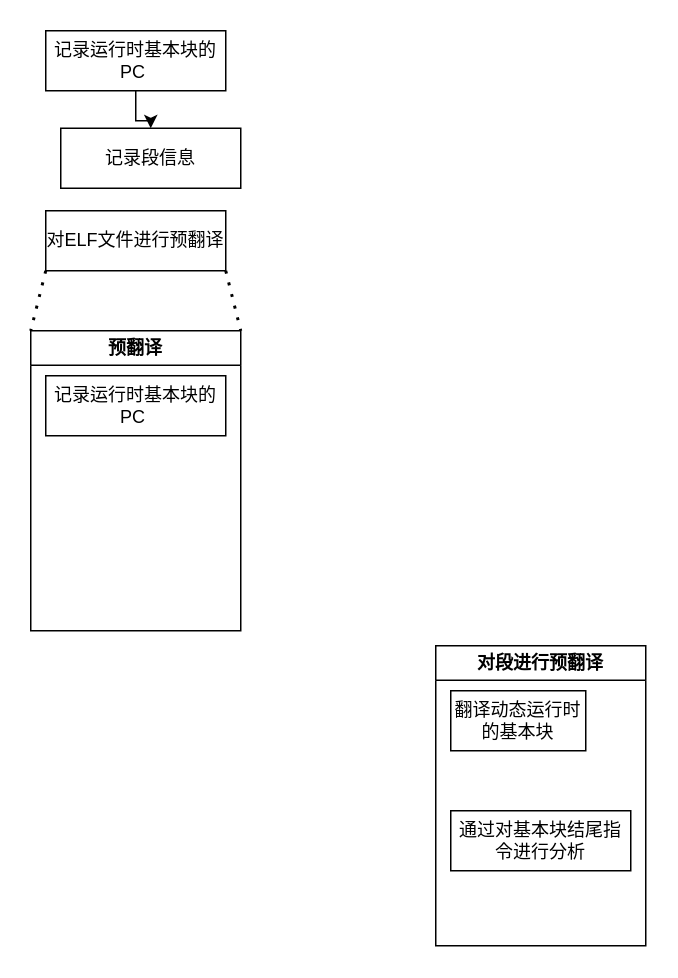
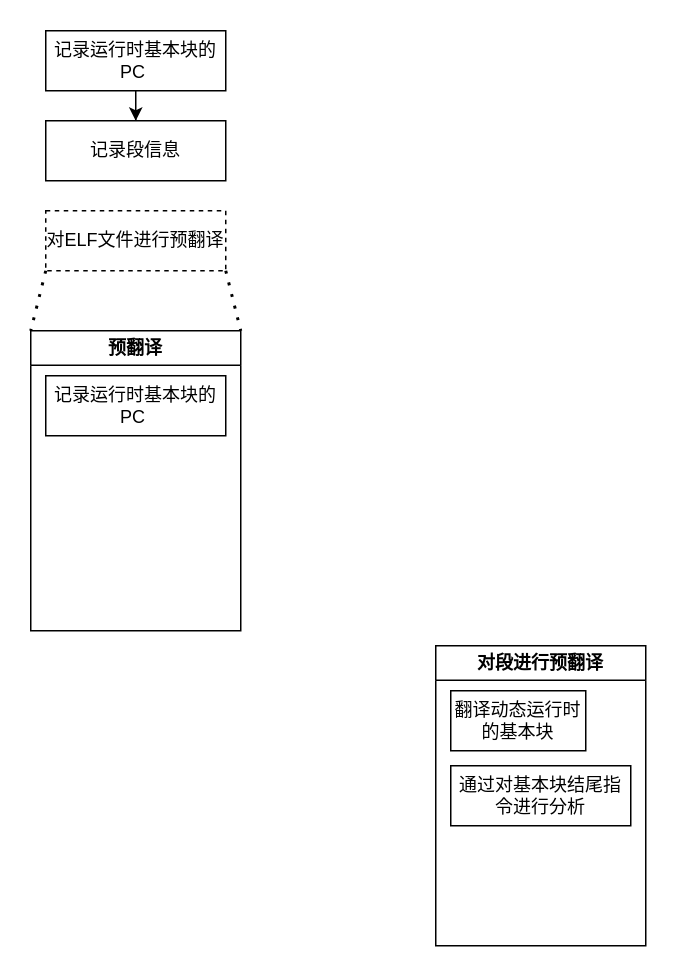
node "记录段信息": moved (151, 158) -> (136, 151)
node "对ELF文件进行预翻译": style solid -> dashed
node "通过对基本块结尾指令进行分析": moved (541, 841) -> (541, 796)
